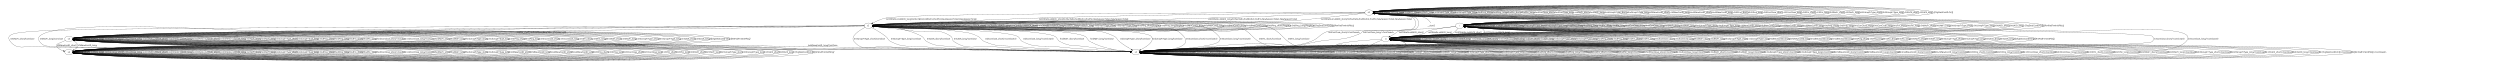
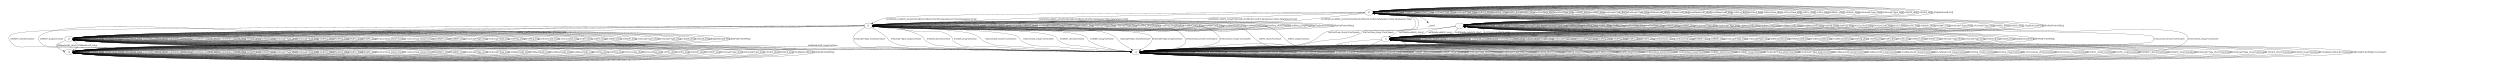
edge "__start5" -> "s0": reversed
